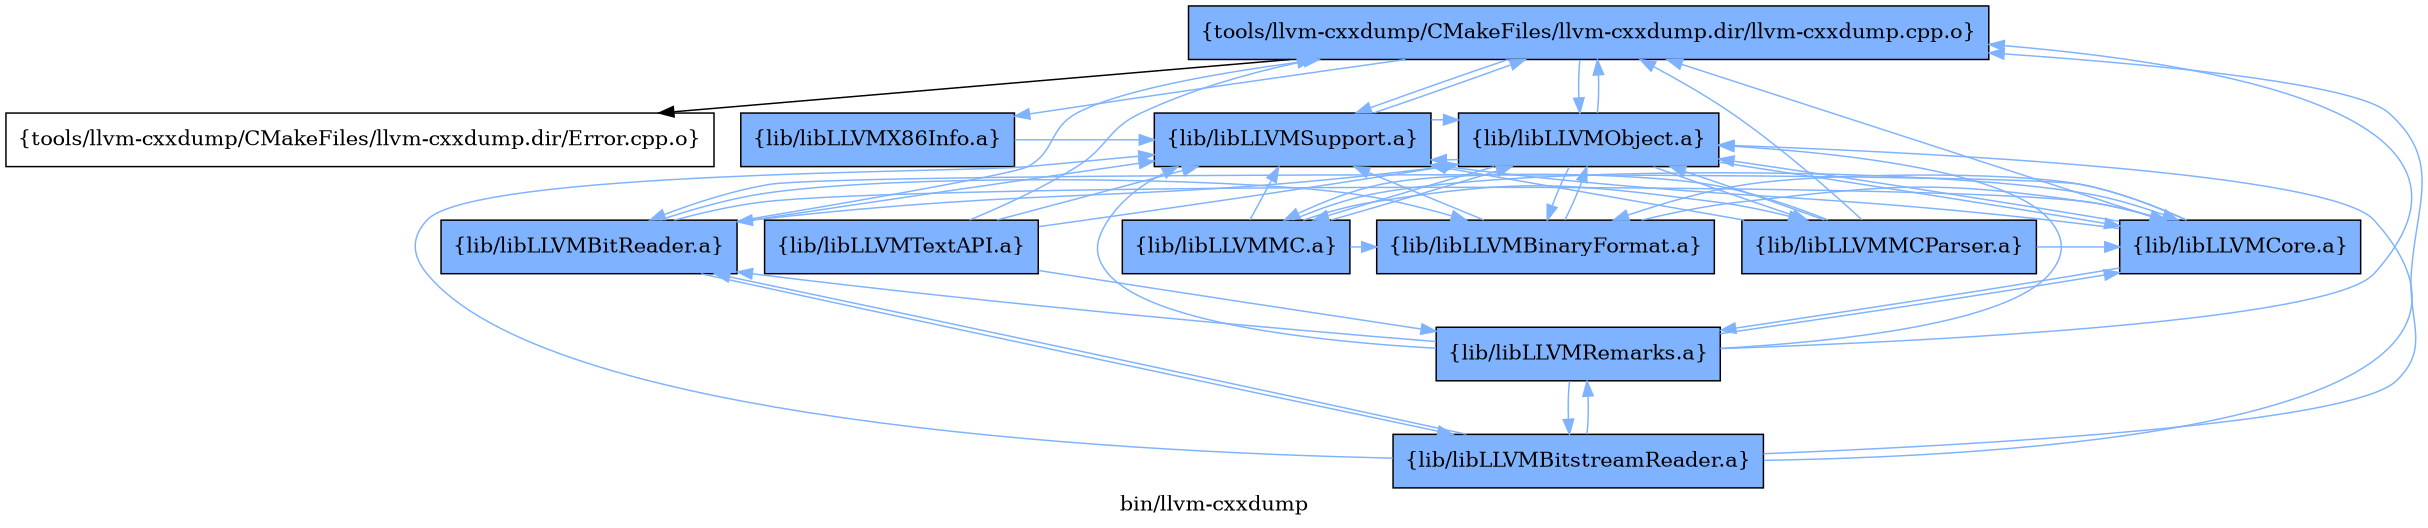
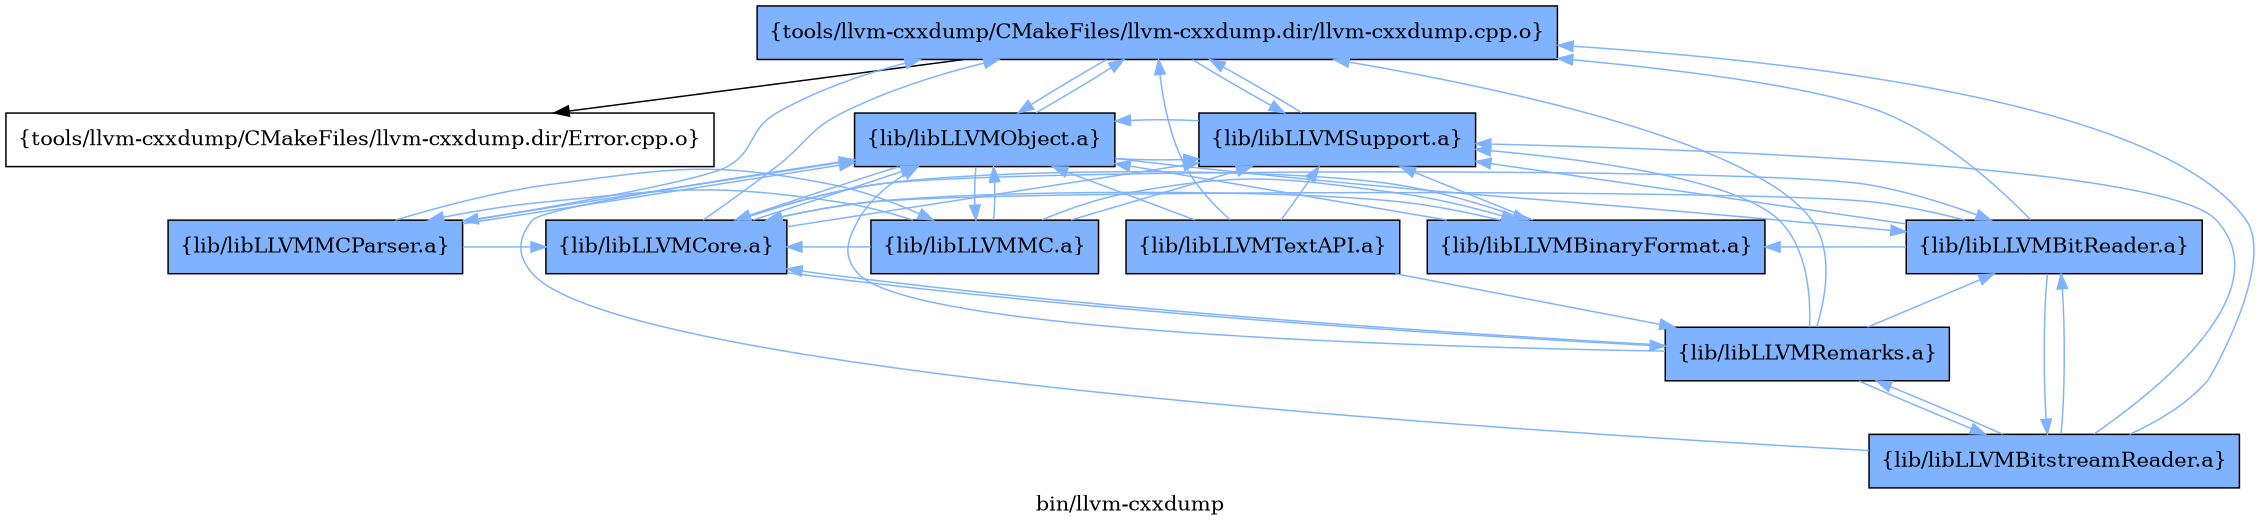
node "{lib/libLLVMX86Info.a}": removed
edge "{lib/libLLVMObject.a}" -> "{lib/libLLVMBinaryFormat.a}": removed
edge "{lib/libLLVMMCParser.a}" -> "{lib/libLLVMSupport.a}": removed
